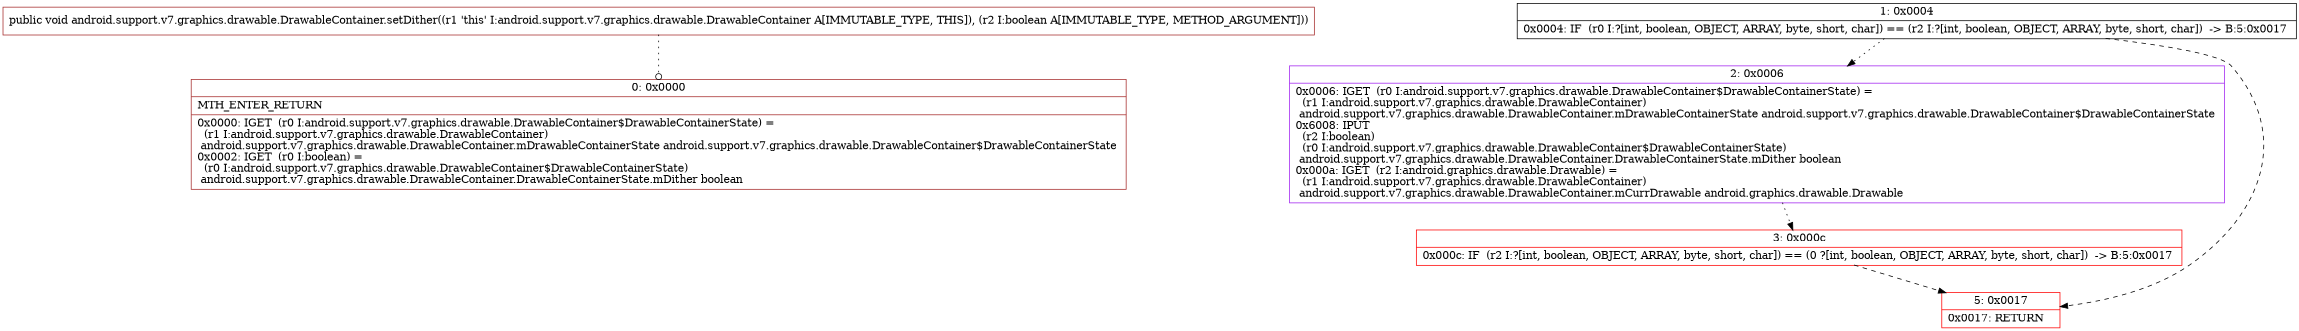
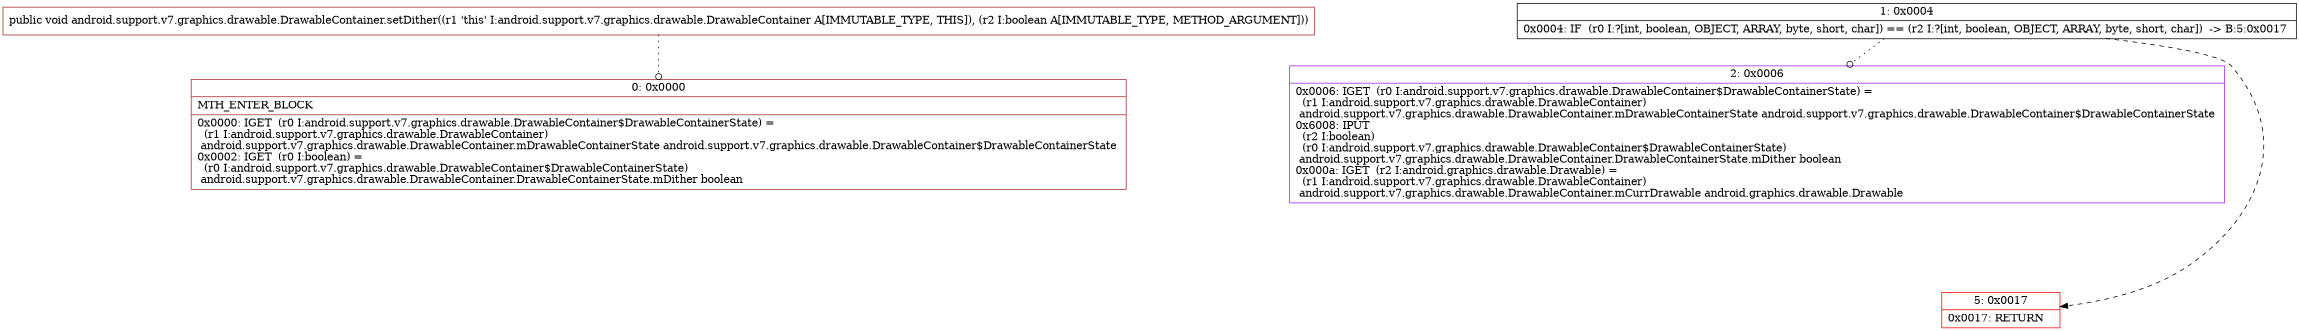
edge "1: 0x0004" -> "2: 0x0006": arrowhead normal -> odot
node "0: 0x0000": text "MTH_ENTER_RETURN" -> "MTH_ENTER_BLOCK"
node "3: 0x000c": removed
